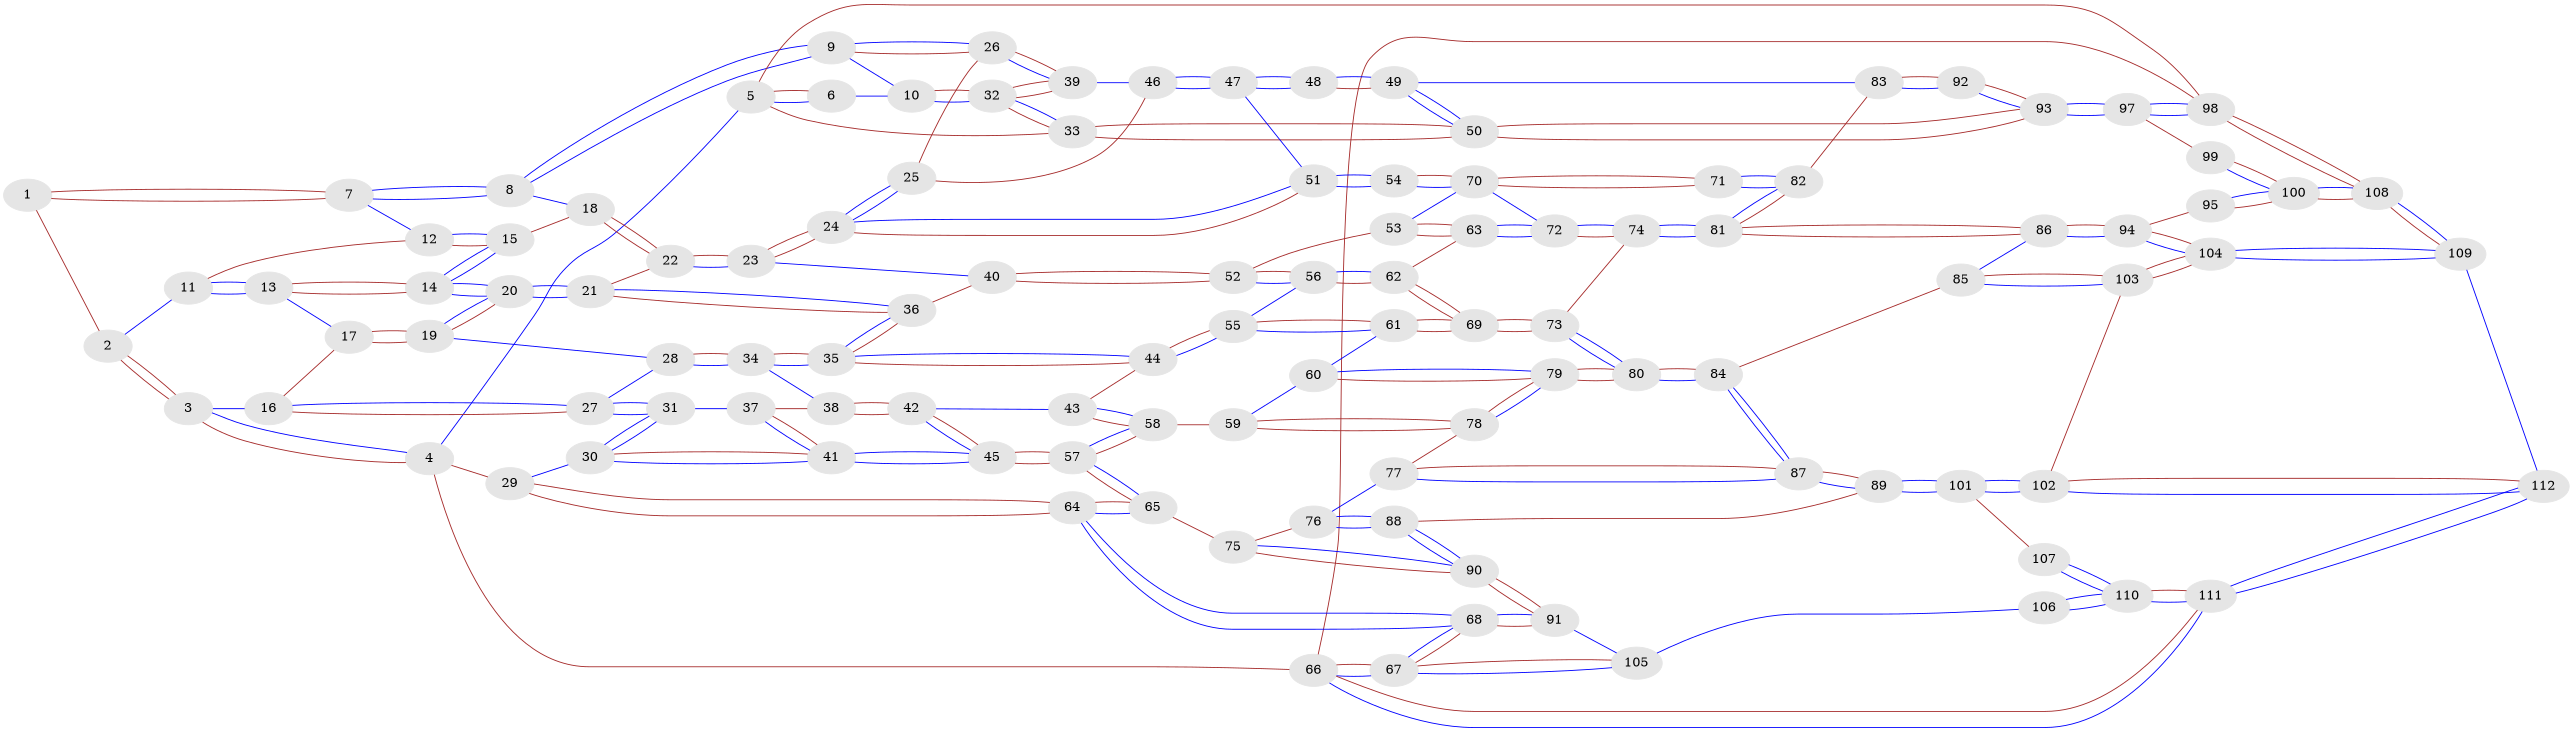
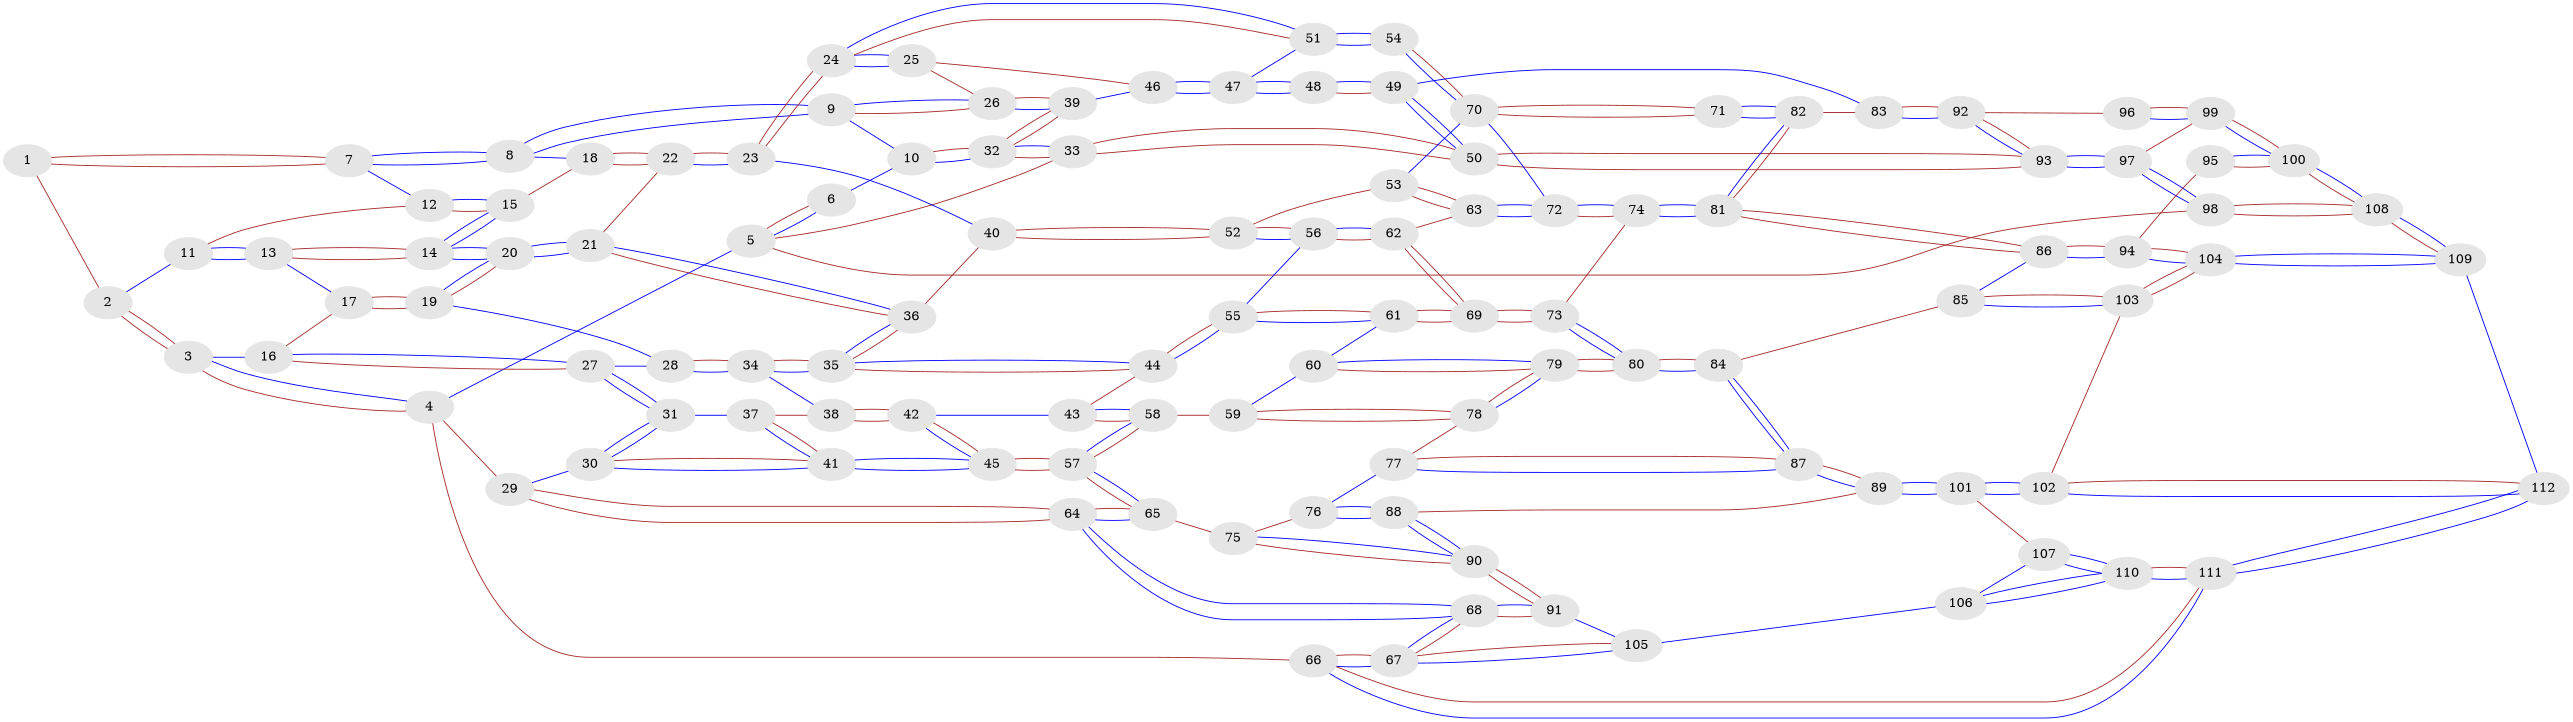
edge "98" -- "66": removed
node "96": added
edge "107" -- "106": added
